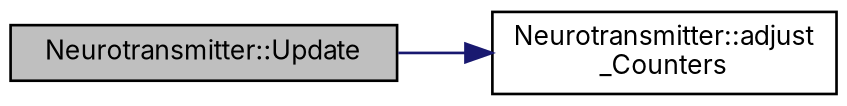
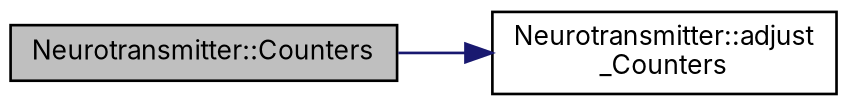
node "Neurotransmitter::Update": label "Neurotransmitter::Update" -> "Neurotransmitter::Counters"
